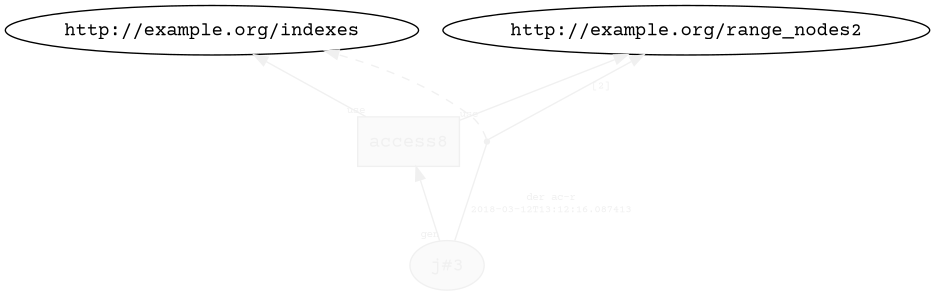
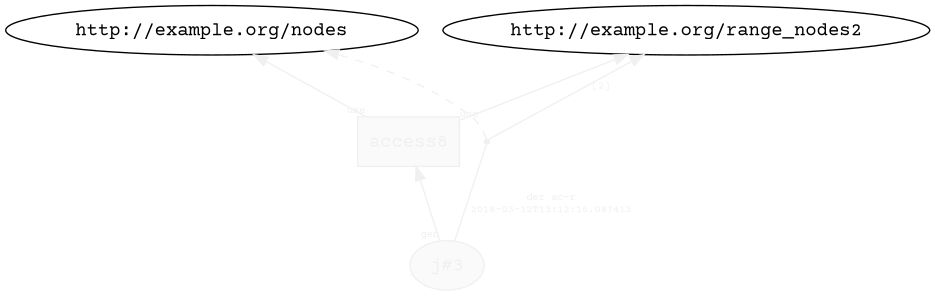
node "http://example.org/indexes": label "http://example.org/indexes" -> "http://example.org/nodes"
